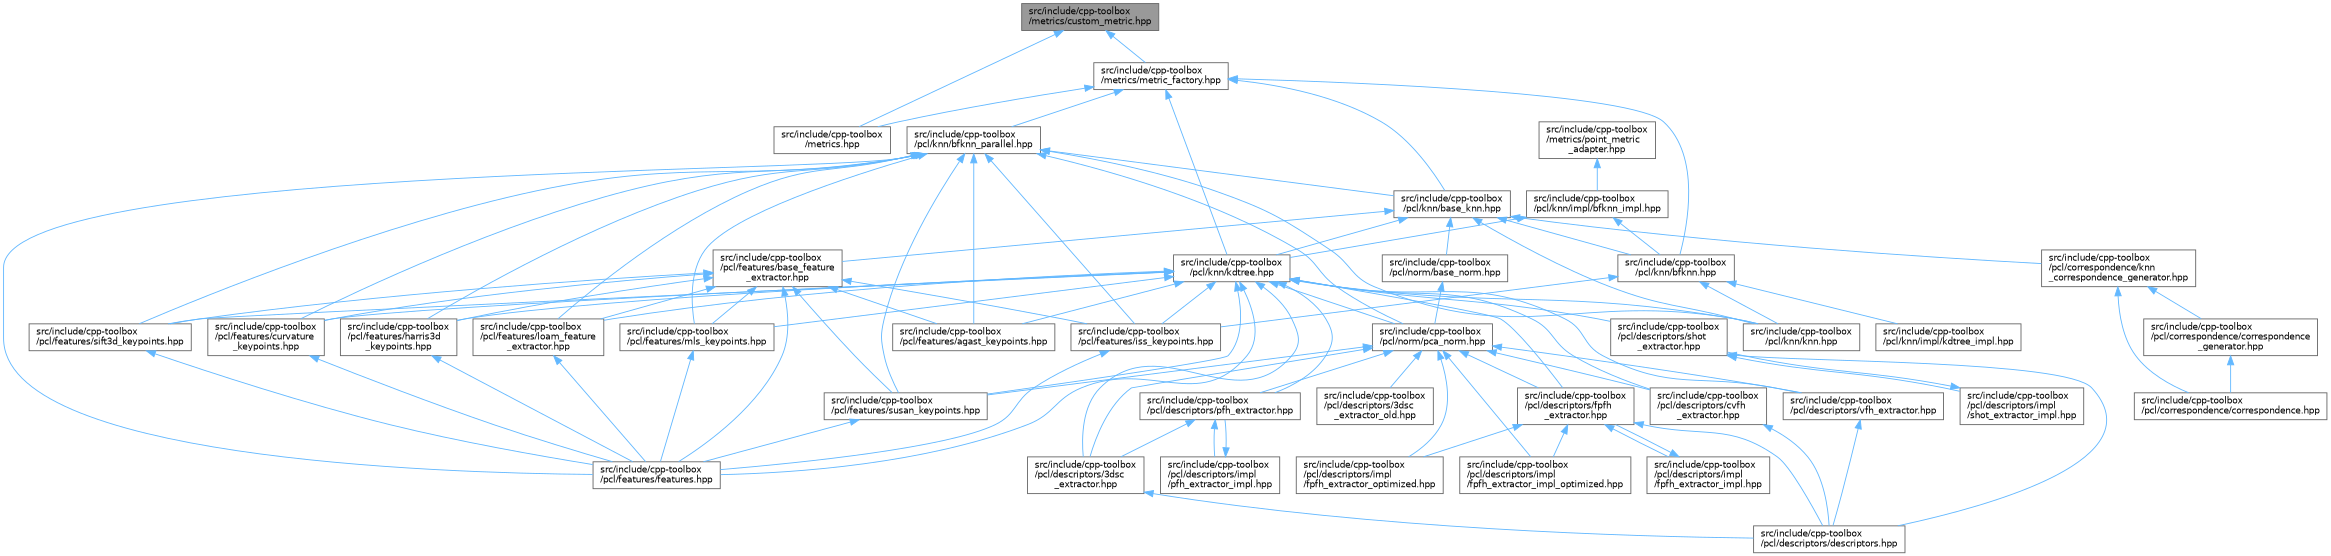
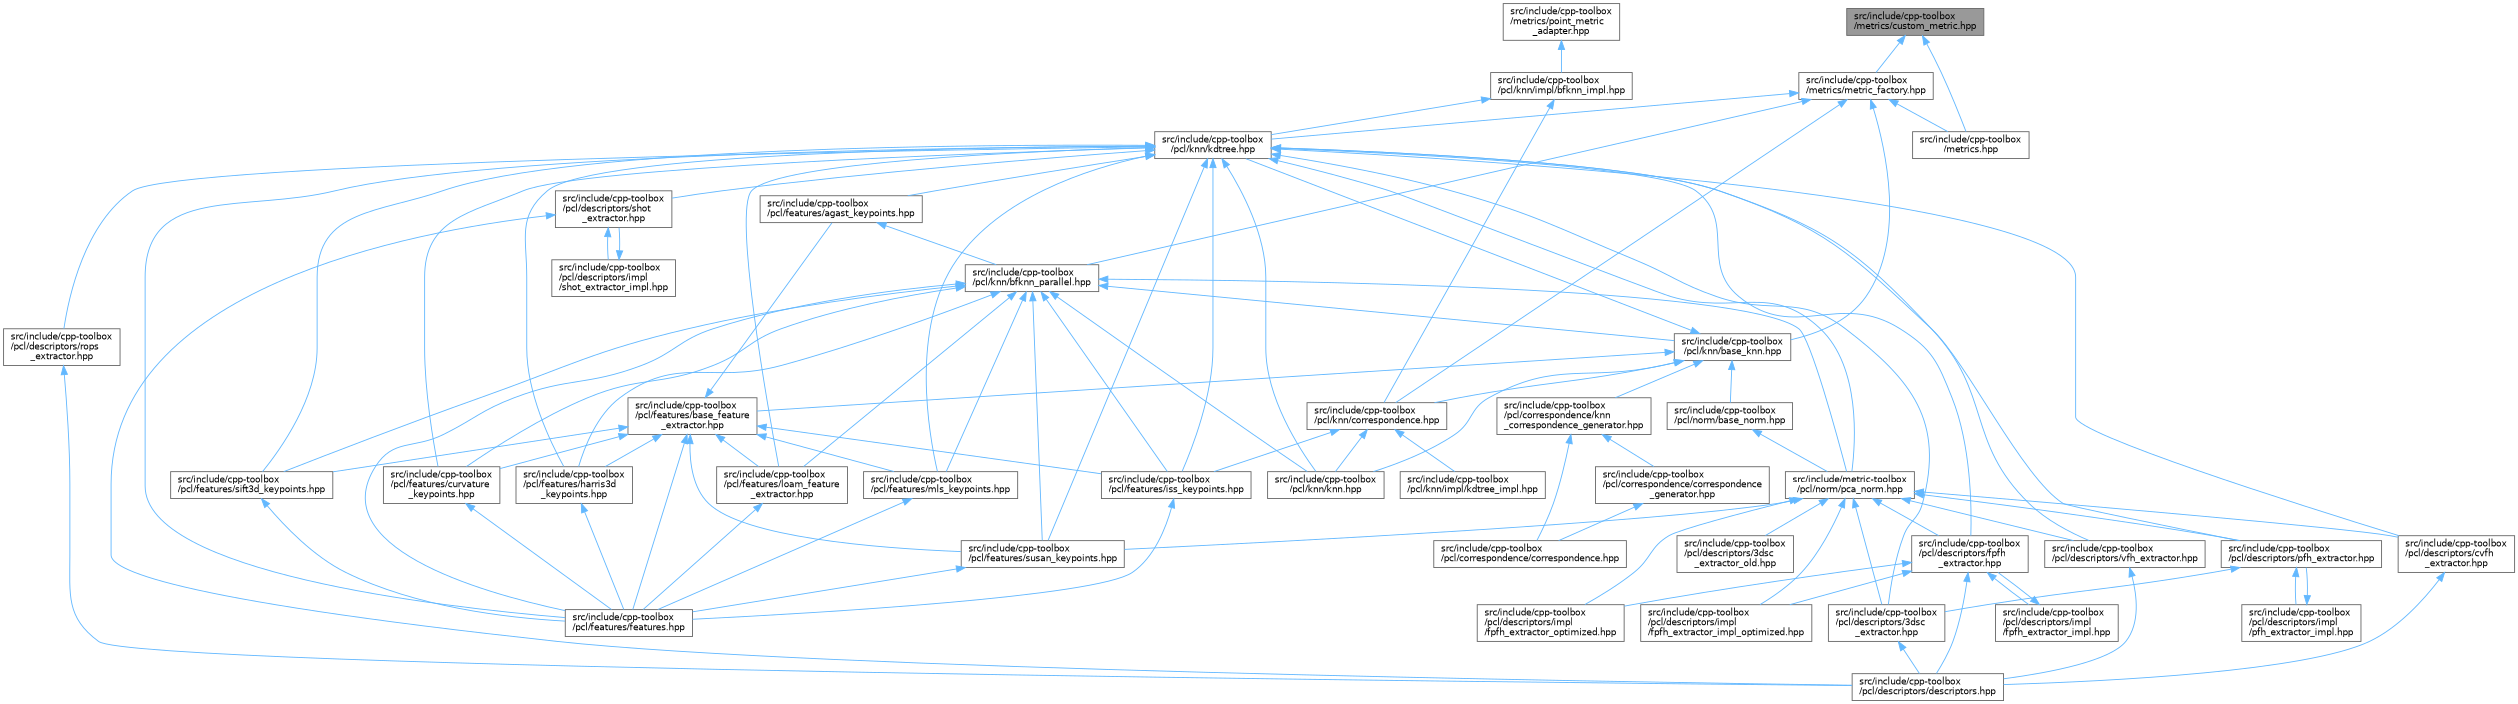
edge "src/include/cpp-toolbox /pcl/features/agast_keypoints.hpp" -> "src/include/cpp-toolbox /pcl/knn/bfknn_parallel.hpp": reversed
node "src/include/cpp-toolbox /pcl/knn/bfknn.hpp": label "src/include/cpp-toolbox /pcl/knn/bfknn.hpp" -> "src/include/cpp-toolbox /pcl/knn/correspondence.hpp"
node "src/include/cpp-toolbox /pcl/norm/pca_norm.hpp": label "src/include/cpp-toolbox /pcl/norm/pca_norm.hpp" -> "src/include/metric-toolbox /pcl/norm/pca_norm.hpp"
node "src/include/cpp-toolbox /pcl/descriptors/rops _extractor.hpp": added
